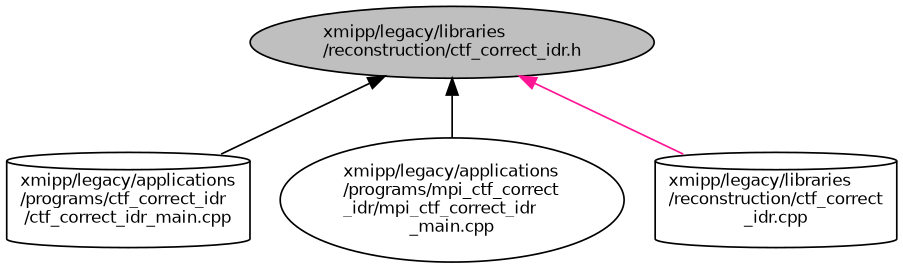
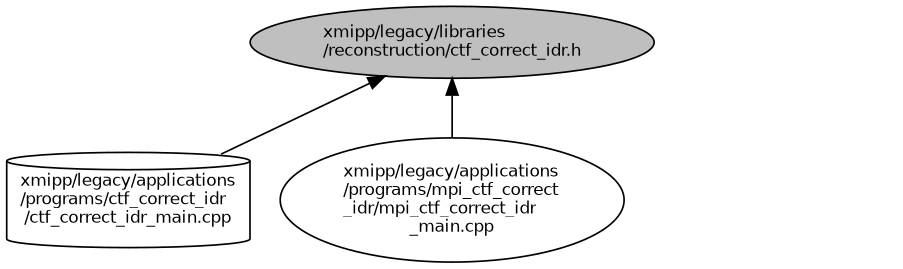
node "xmipp/legacy/libraries /reconstruction/ctf_correct _idr.cpp": removed
